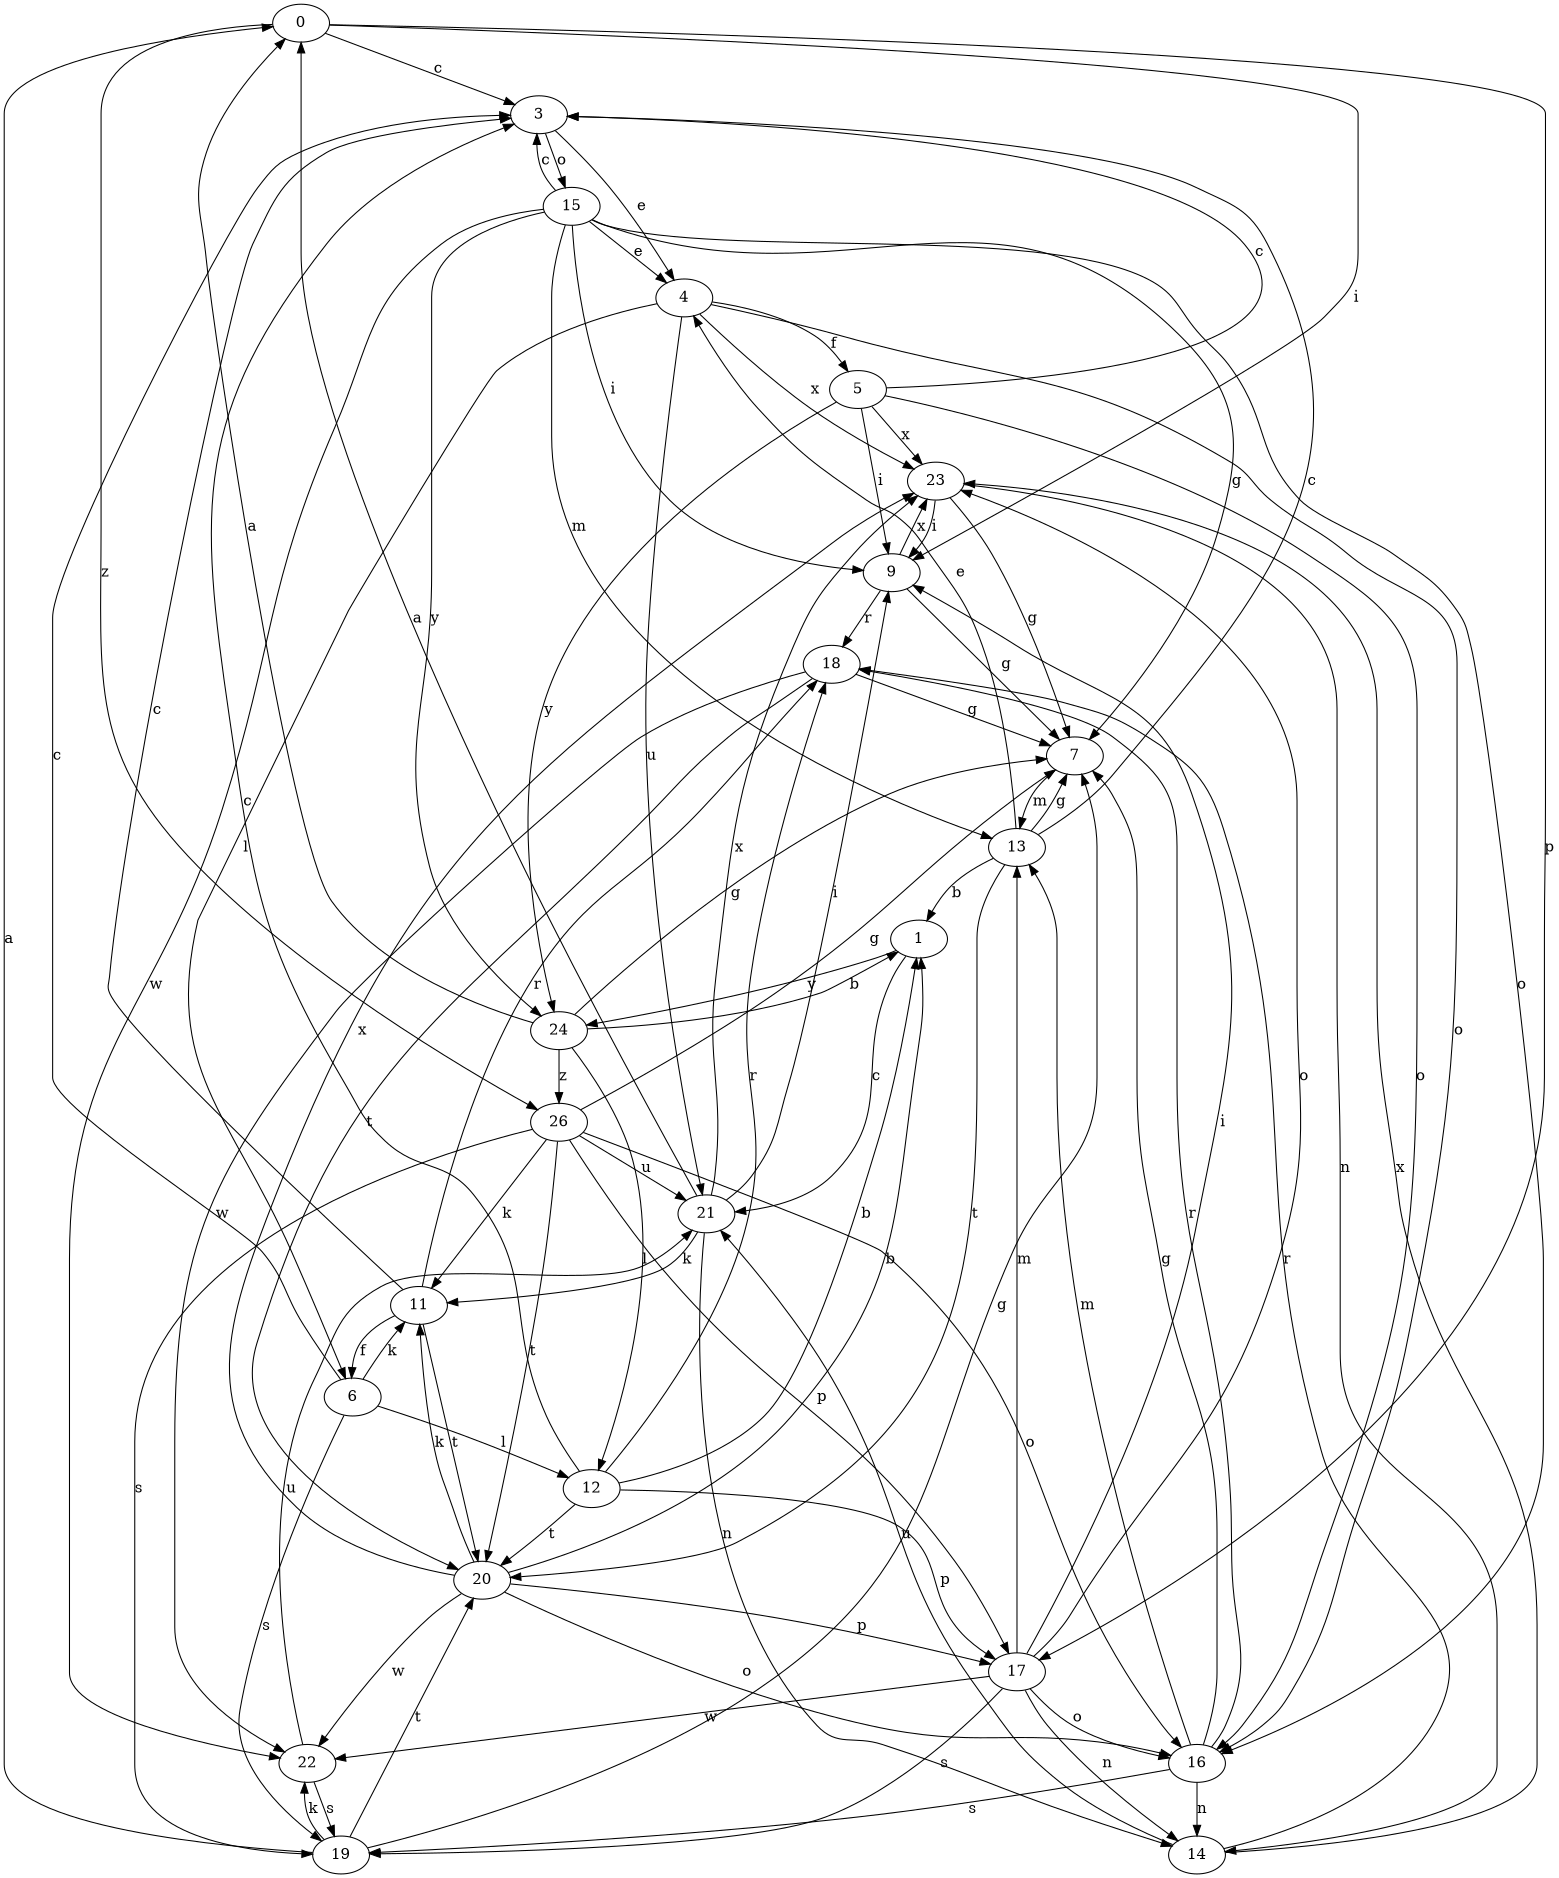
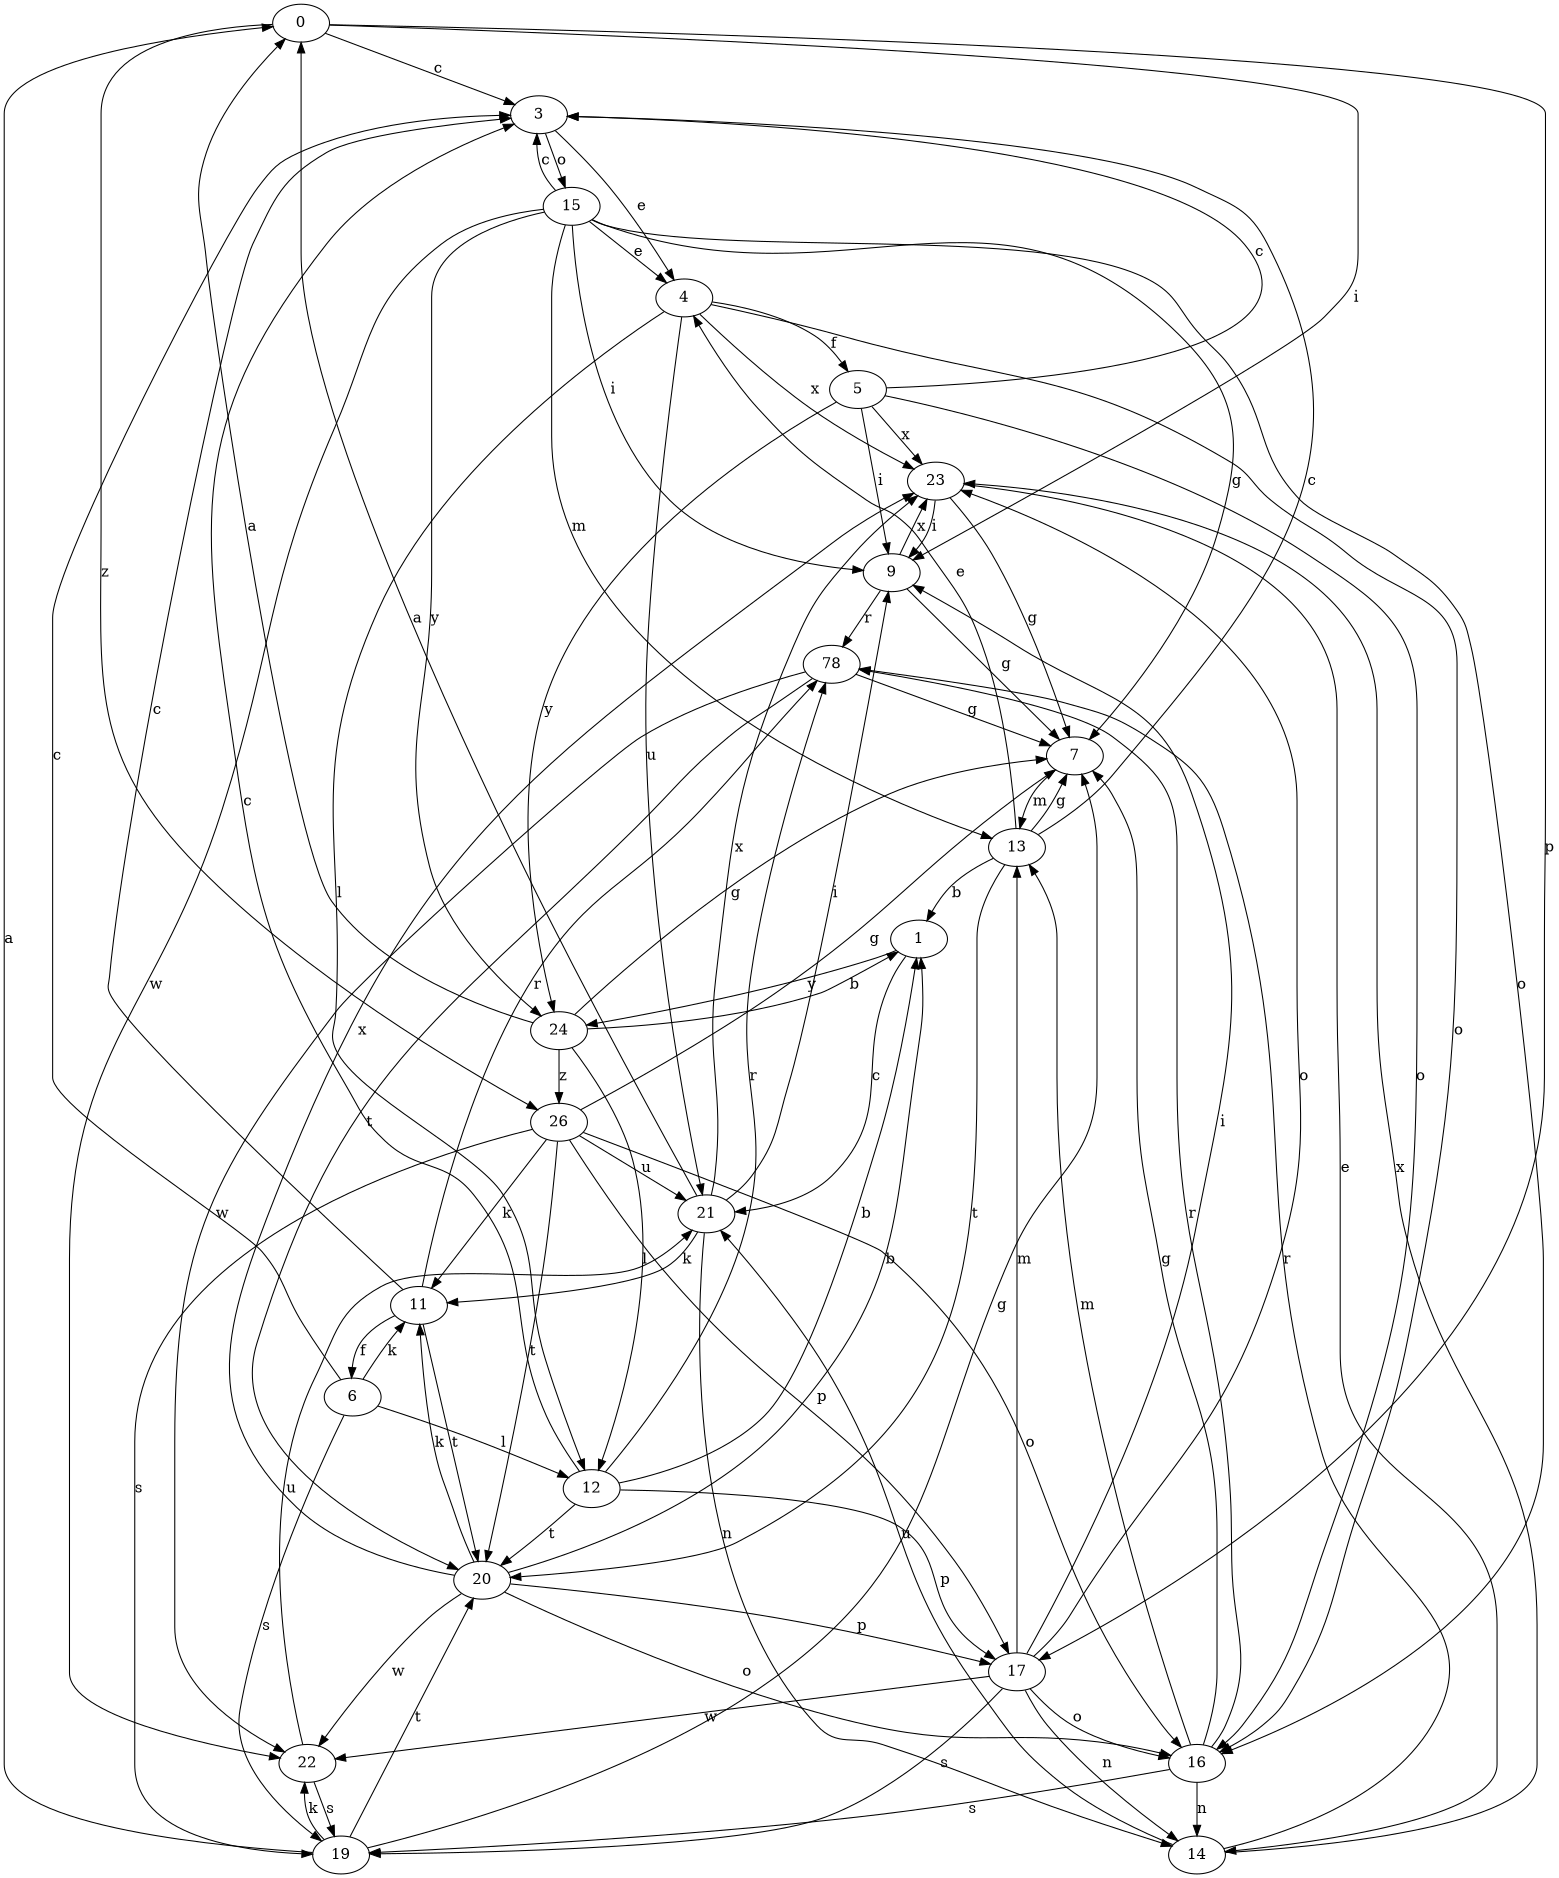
node "18": label "18" -> "78"
edge "4" -> "6": now "4" -> "12"
edge "23" -> "14": label "n" -> "e"
